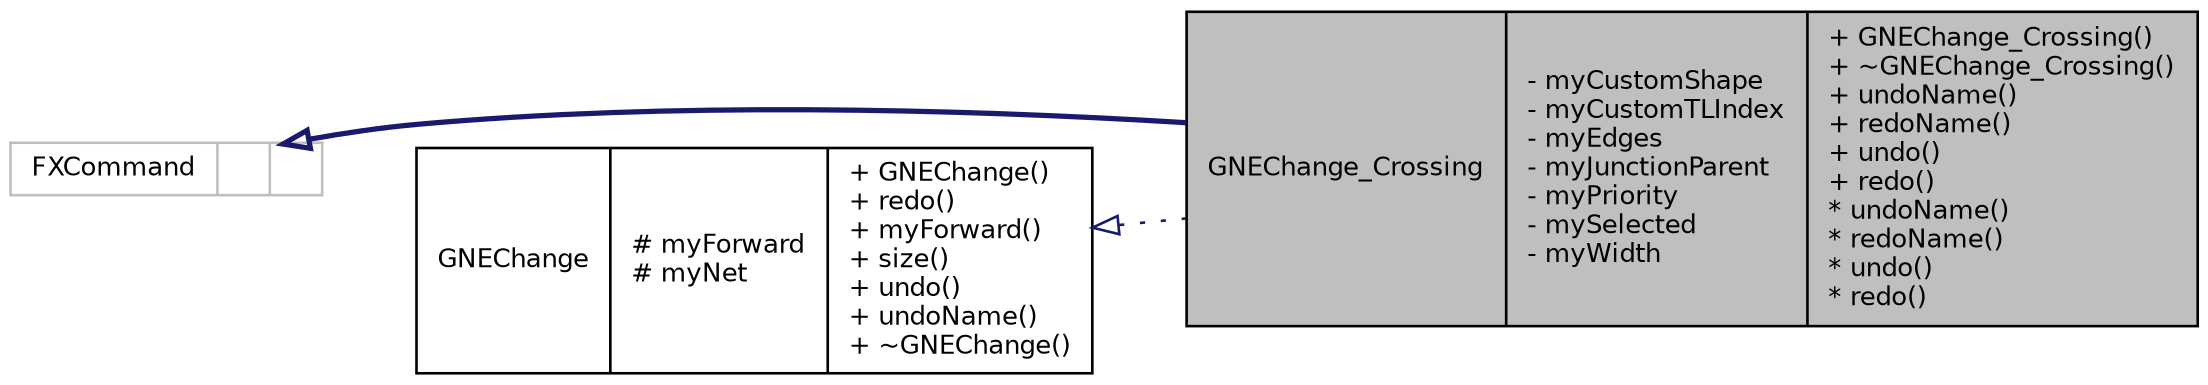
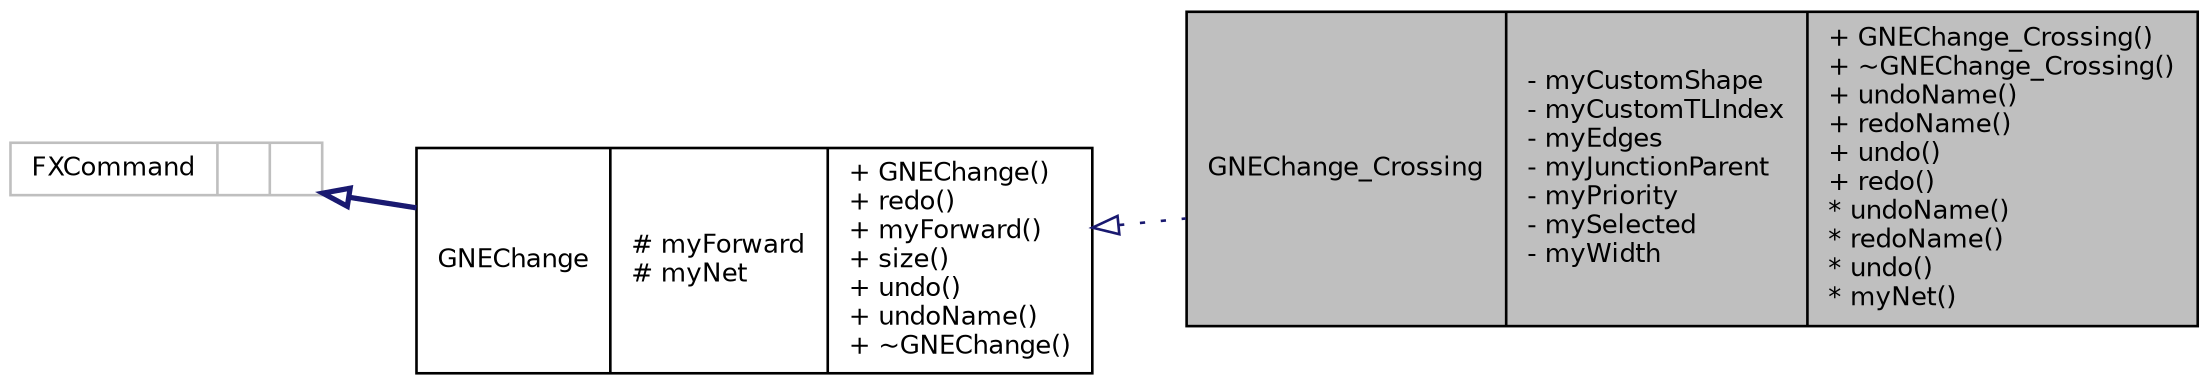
edge "GNEChange_Crossing" -> "FXCommand": now "GNEChange" -> "FXCommand"
node "GNEChange_Crossing": text "* redo()" -> "* myNet()"
